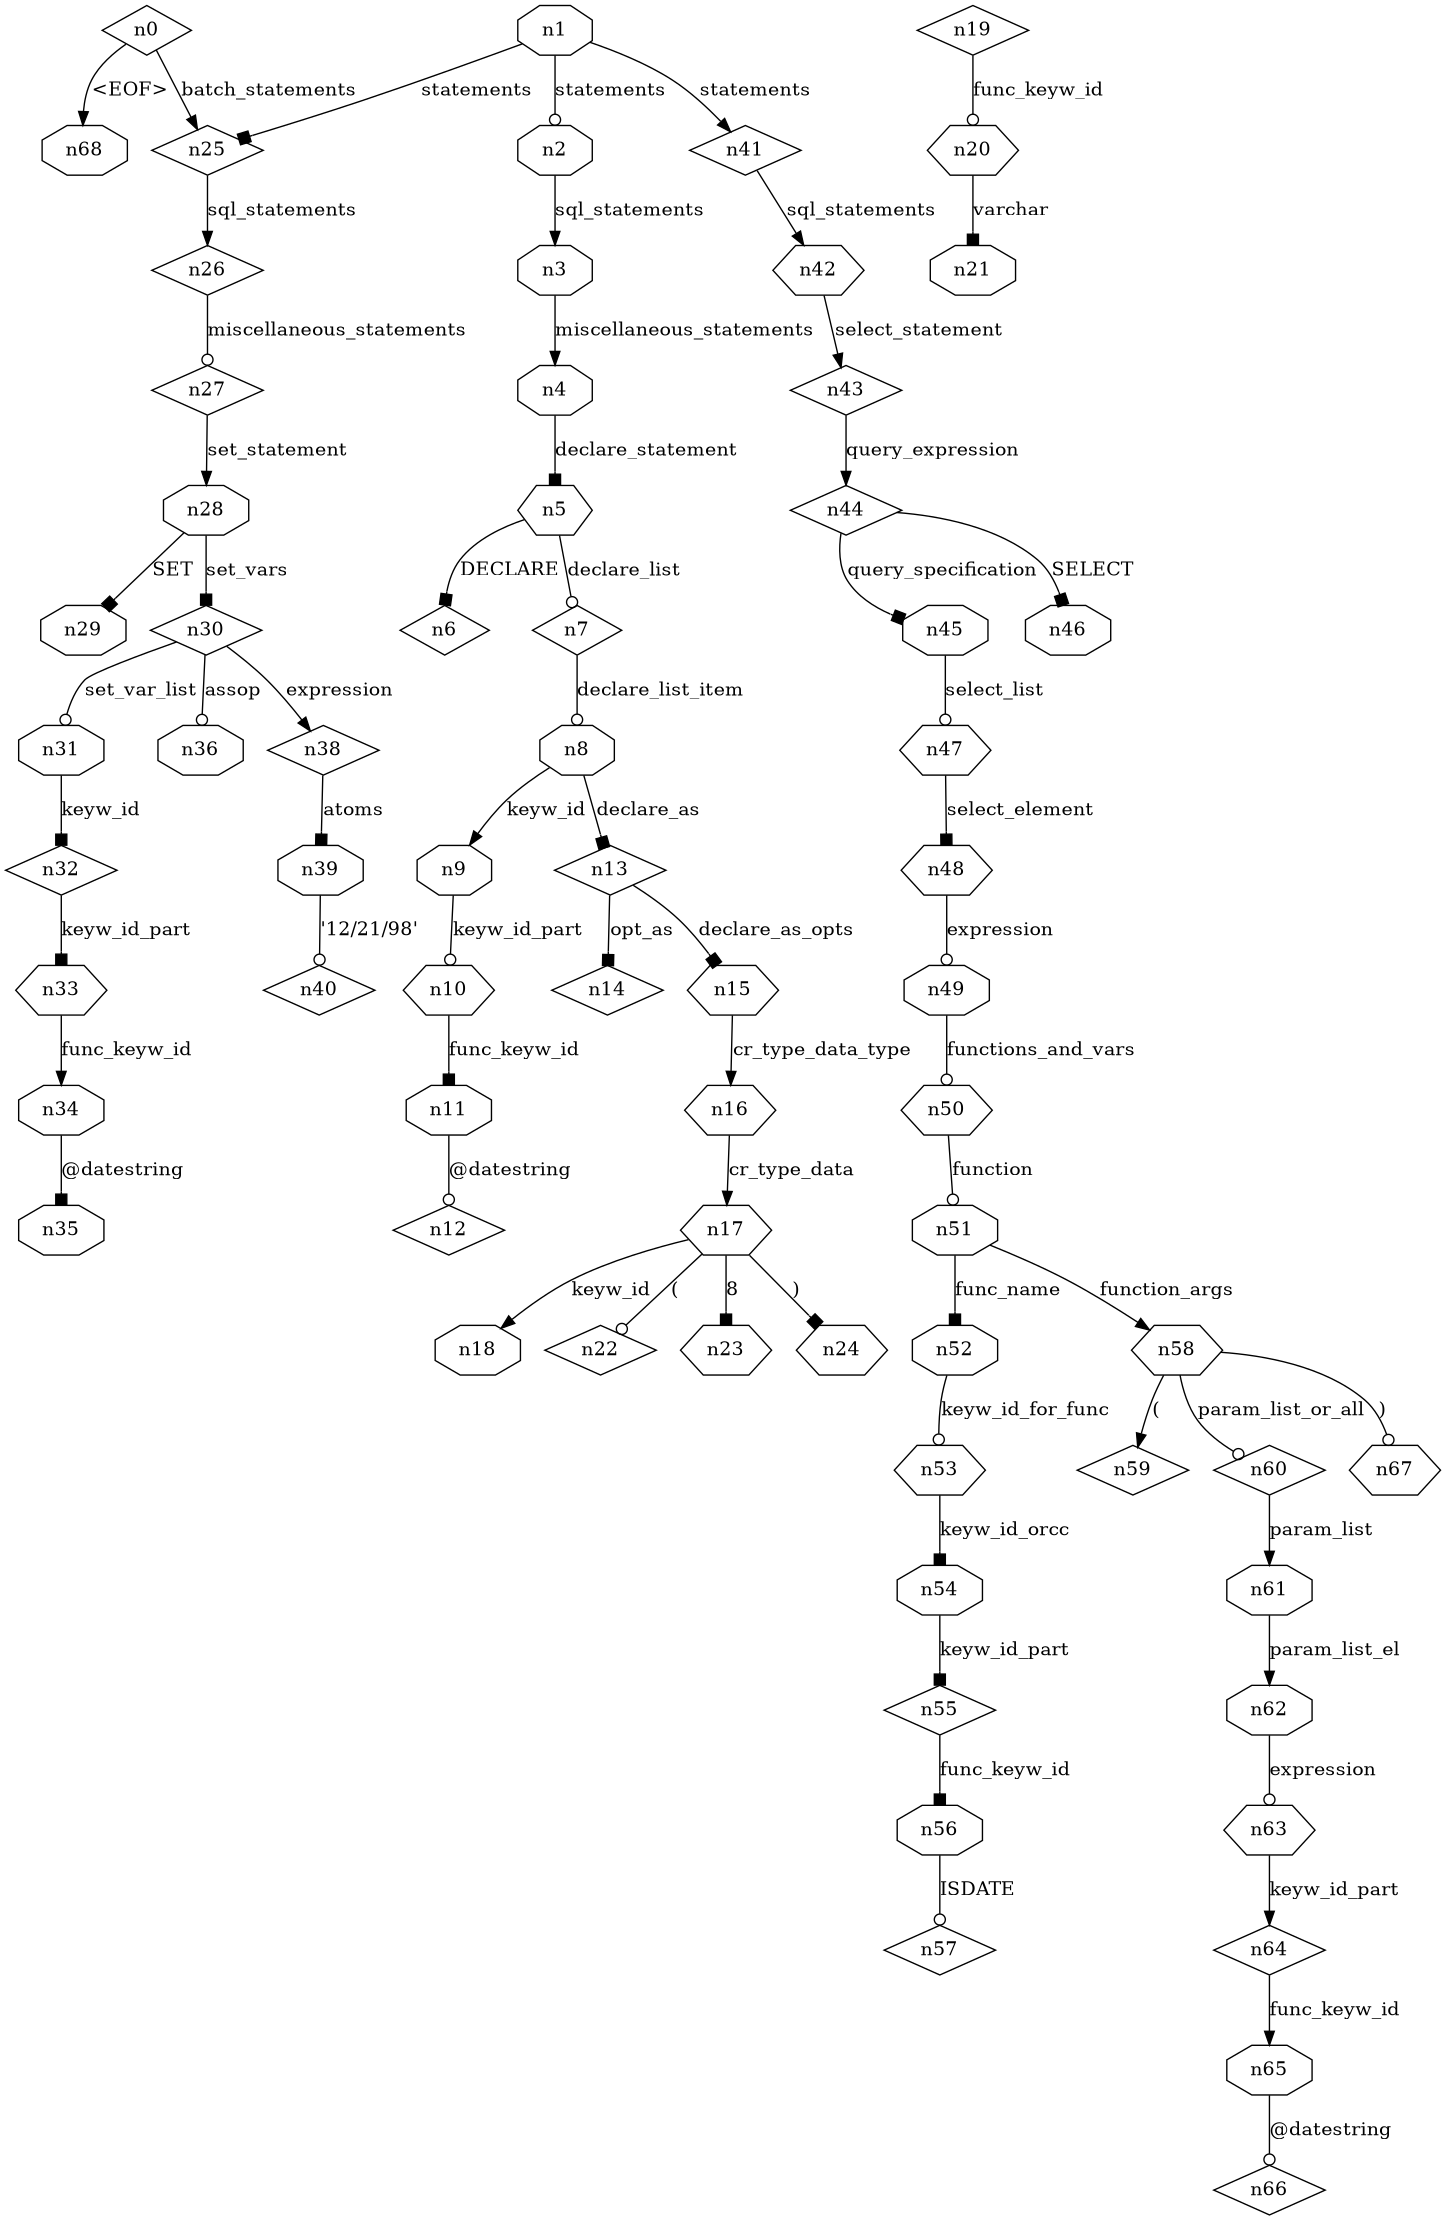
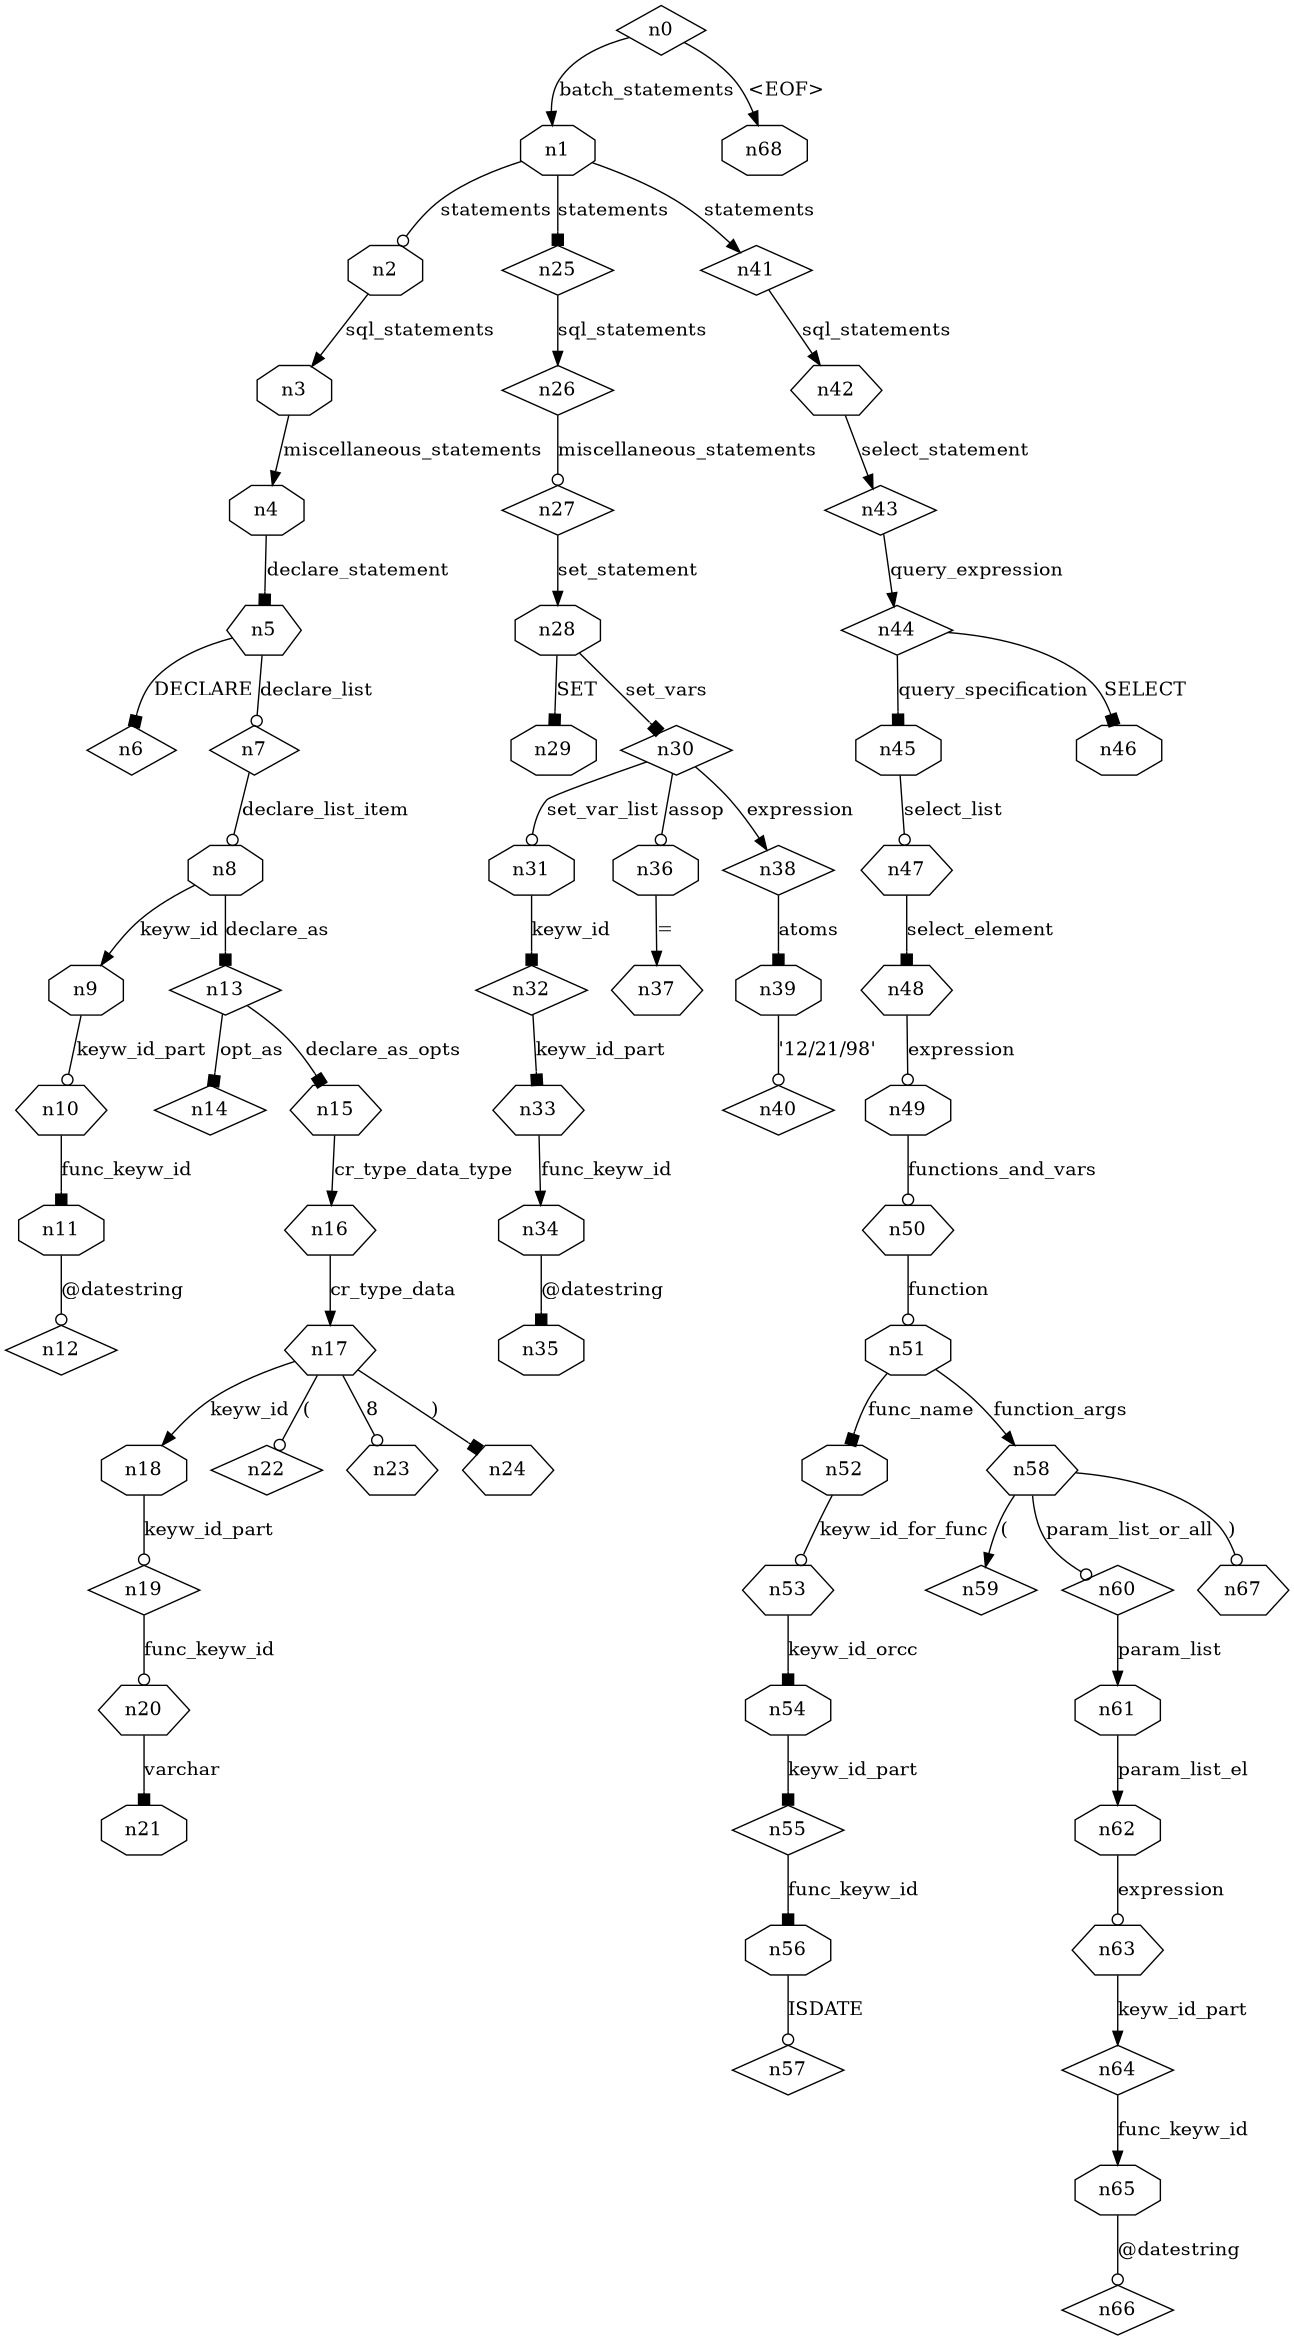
edge "n0" -> "n25": now "n0" -> "n1"
node "n37": added
edge "n17" -> "n23": arrowhead box -> odot
edge "n18" -> "n19": added, label "keyw_id_part"
